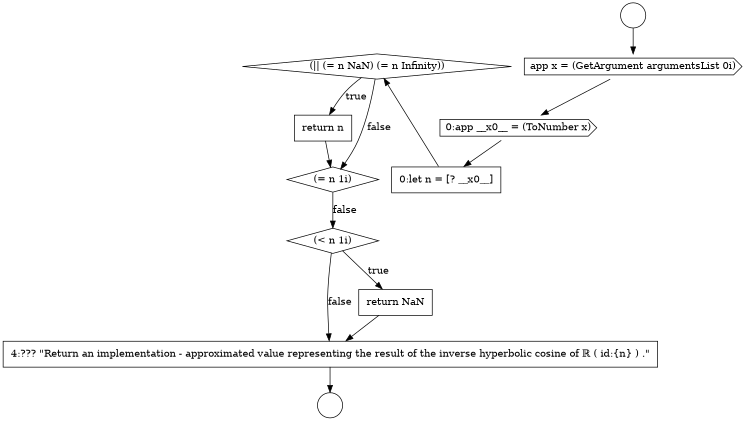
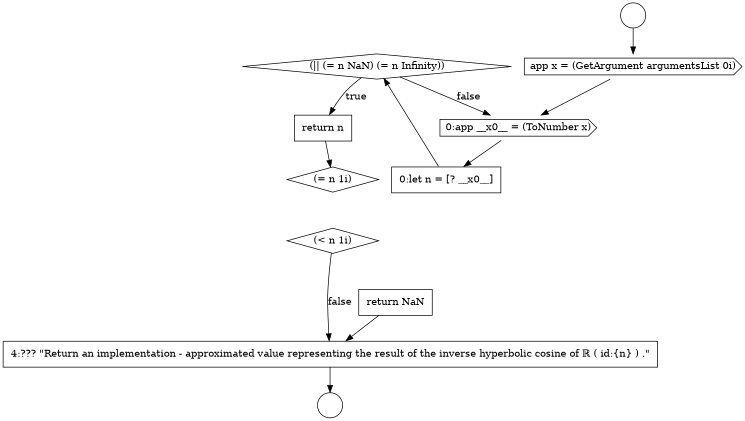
edge "(|| (= n NaN) (= n Infinity))" -> "(= n 1i)": now "(|| (= n NaN) (= n Infinity))" -> "0:app __x0__ = (ToNumber x)"
edge "(= n 1i)" -> "(< n 1i)": removed, label "false"
edge "(< n 1i)" -> "return NaN": removed, label "true"
